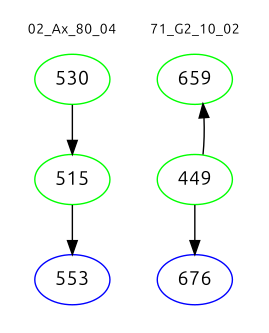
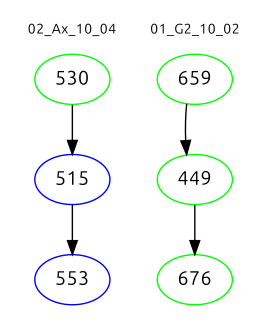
cluster "02_Ax_80_04": label "02_Ax_80_04" -> "02_Ax_10_04"
cluster "71_G2_10_02": label "71_G2_10_02" -> "01_G2_10_02"
edge "449" -> "659": reversed
node "515": color green -> blue
node "676": color blue -> green
